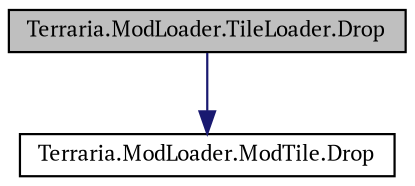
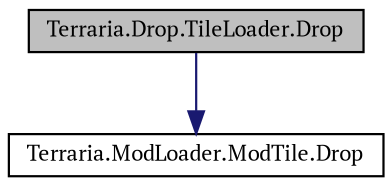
node "Terraria.ModLoader.TileLoader.Drop": label "Terraria.ModLoader.TileLoader.Drop" -> "Terraria.Drop.TileLoader.Drop"
